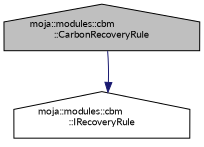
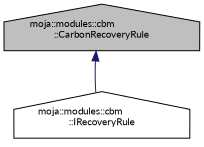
edge "moja::modules::cbm ::CarbonRecoveryRule" -> "moja::modules::cbm ::IRecoveryRule": reversed
